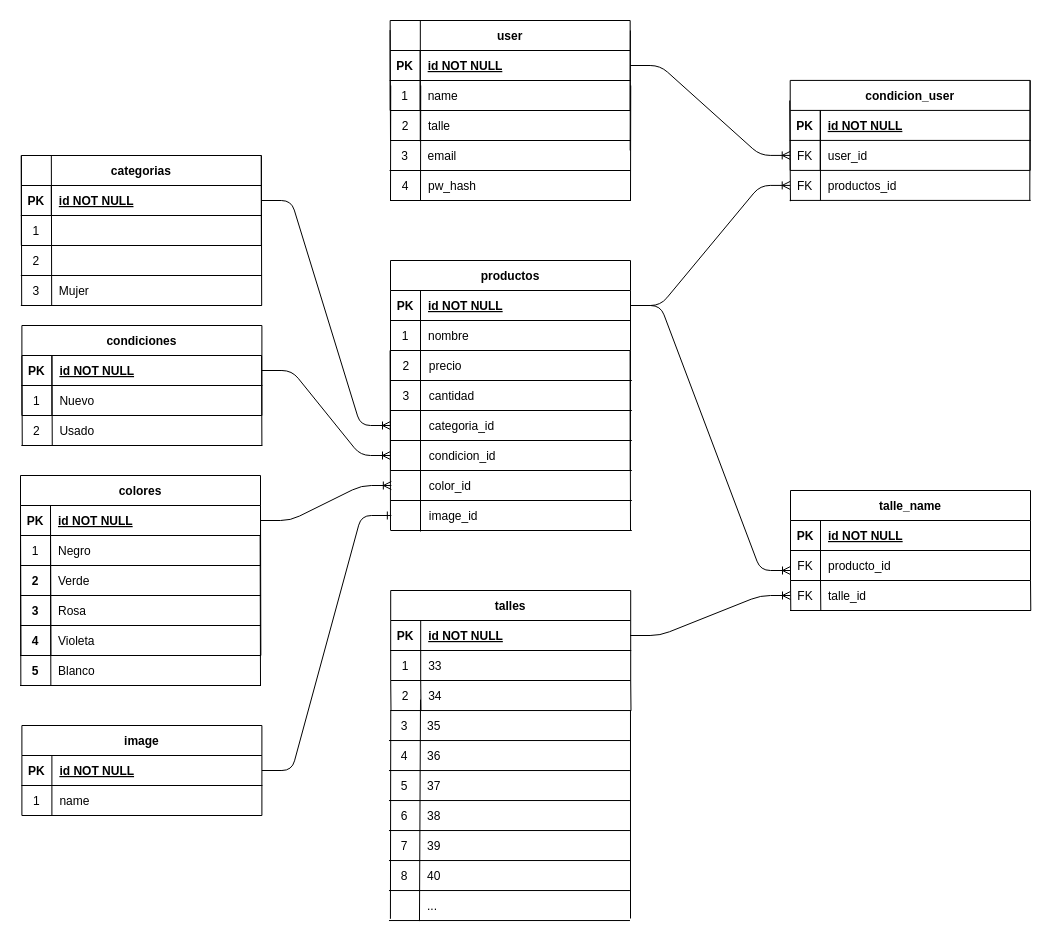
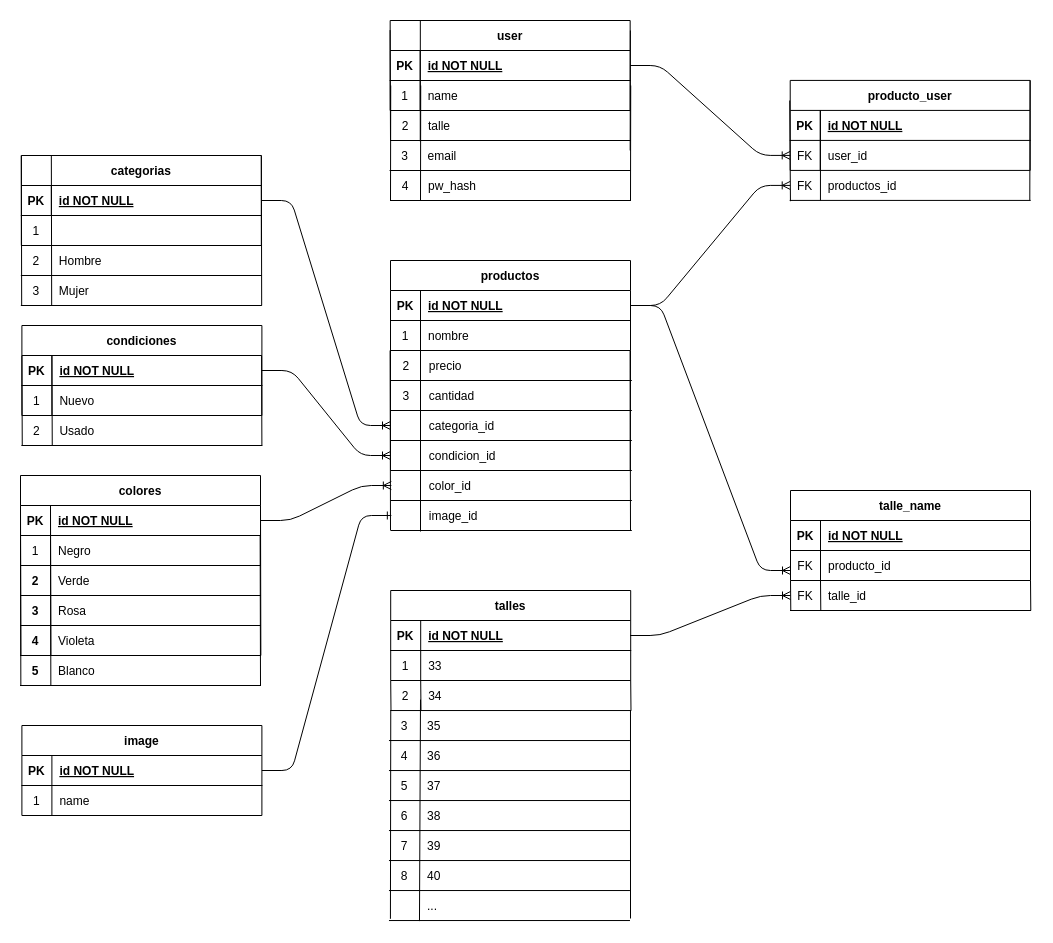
node "condicion_user": label "condicion_user" -> "producto_user"
node "Hombre": added
